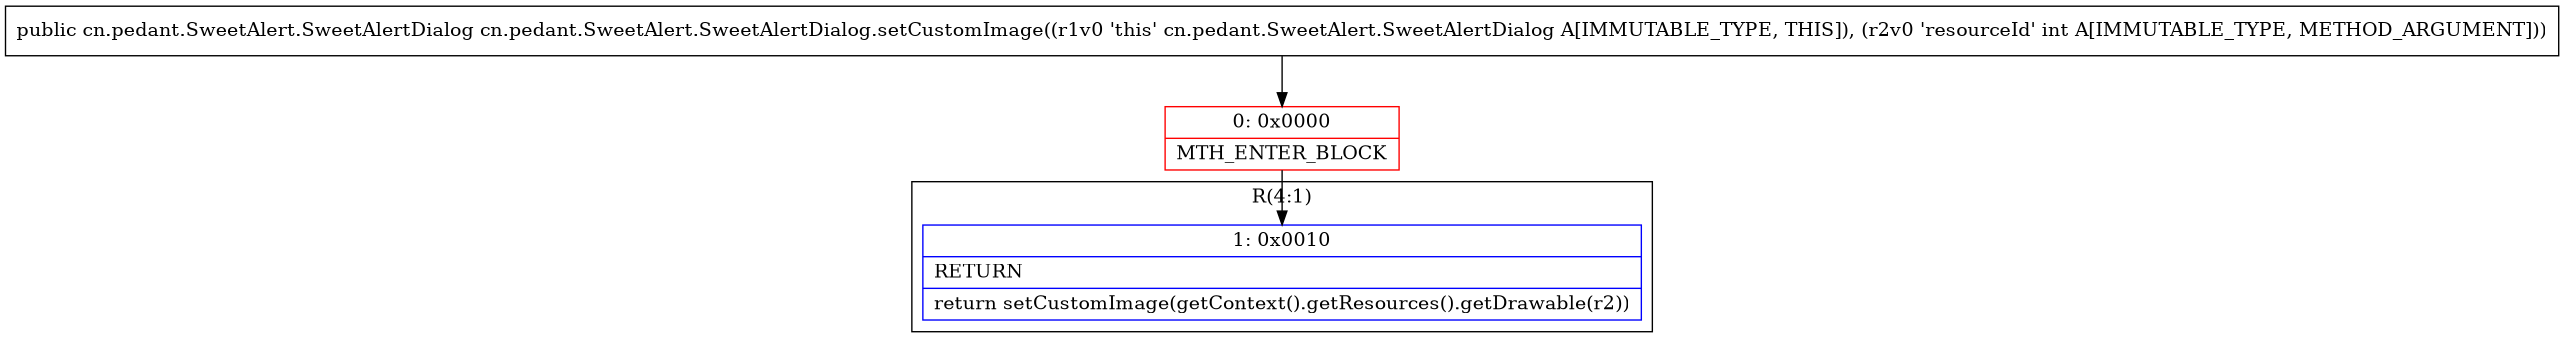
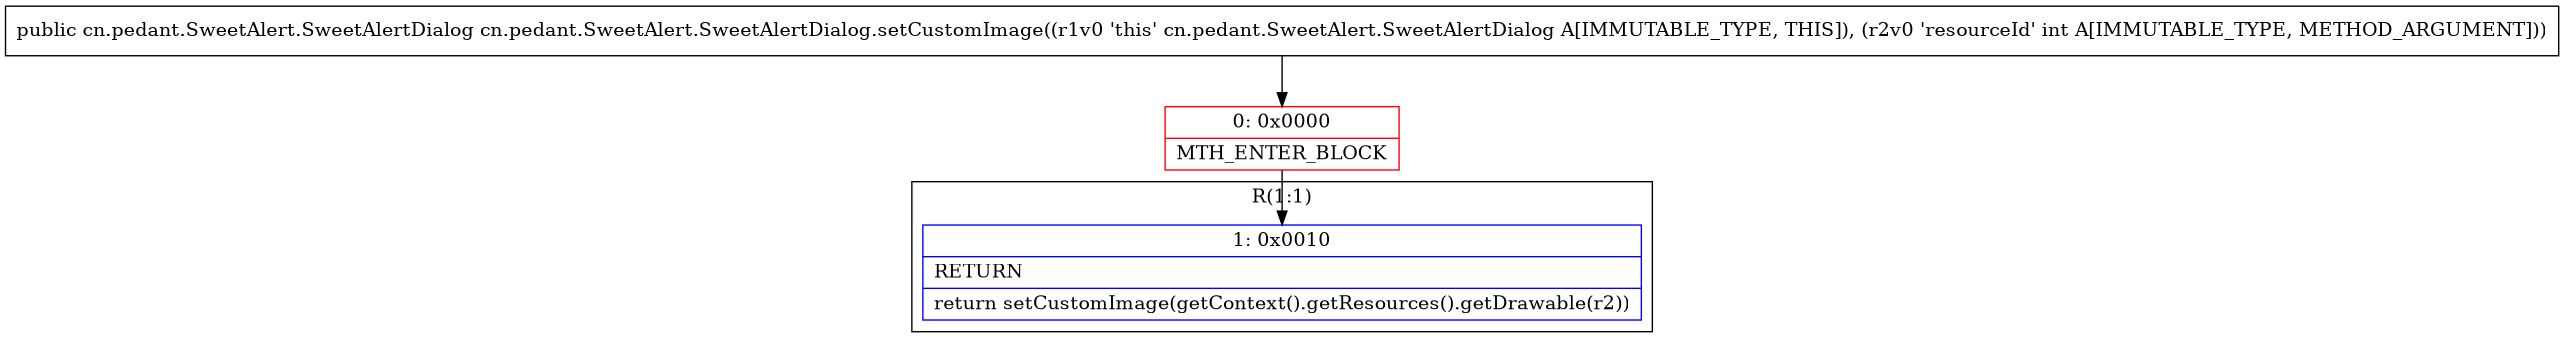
cluster "R(4:1)": label "R(4:1)" -> "R(1:1)"
